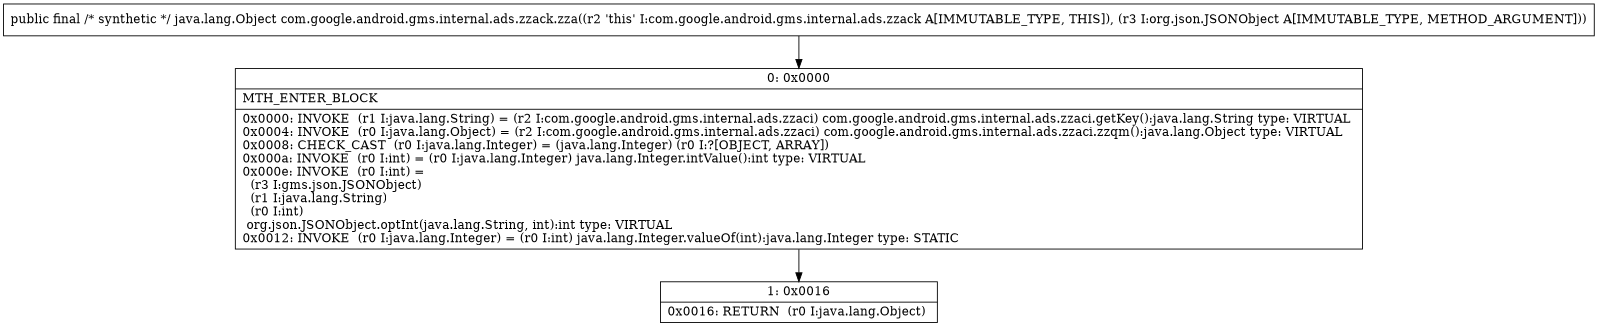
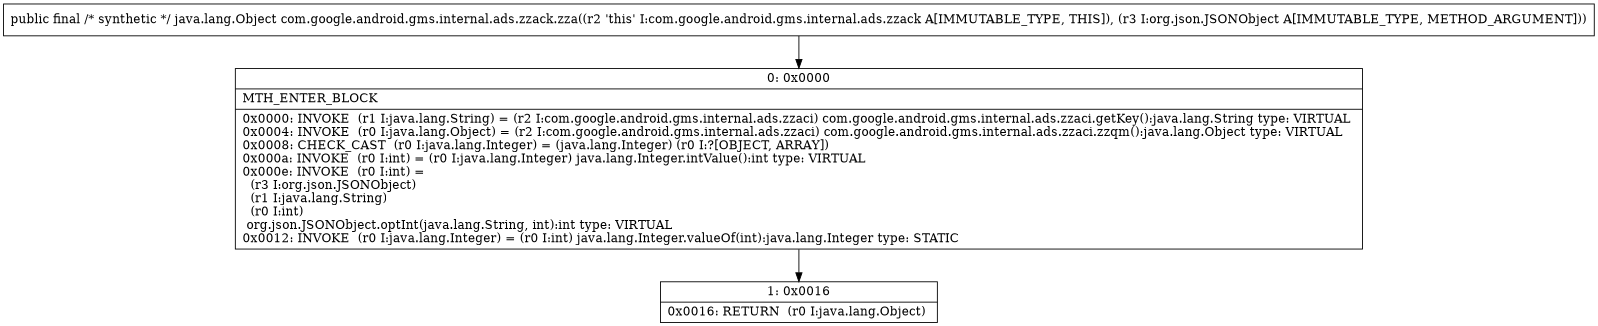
node "0: 0x0000": text "(r3 I:gms.json.JSONObject)" -> "(r3 I:org.json.JSONObject)"
